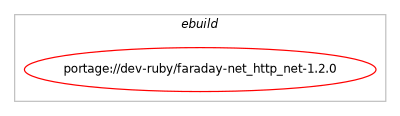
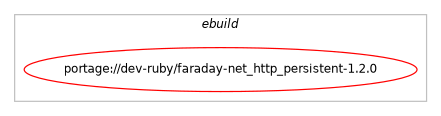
node "portage://dev-ruby/faraday-net_http_net-1.2.0": label "portage://dev-ruby/faraday-net_http_net-1.2.0" -> "portage://dev-ruby/faraday-net_http_persistent-1.2.0"
